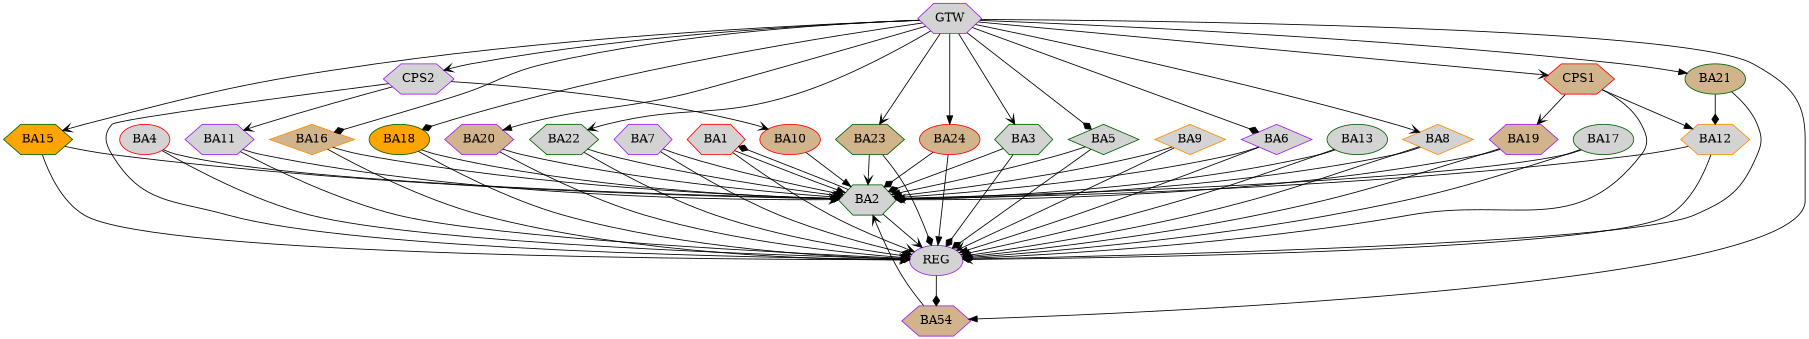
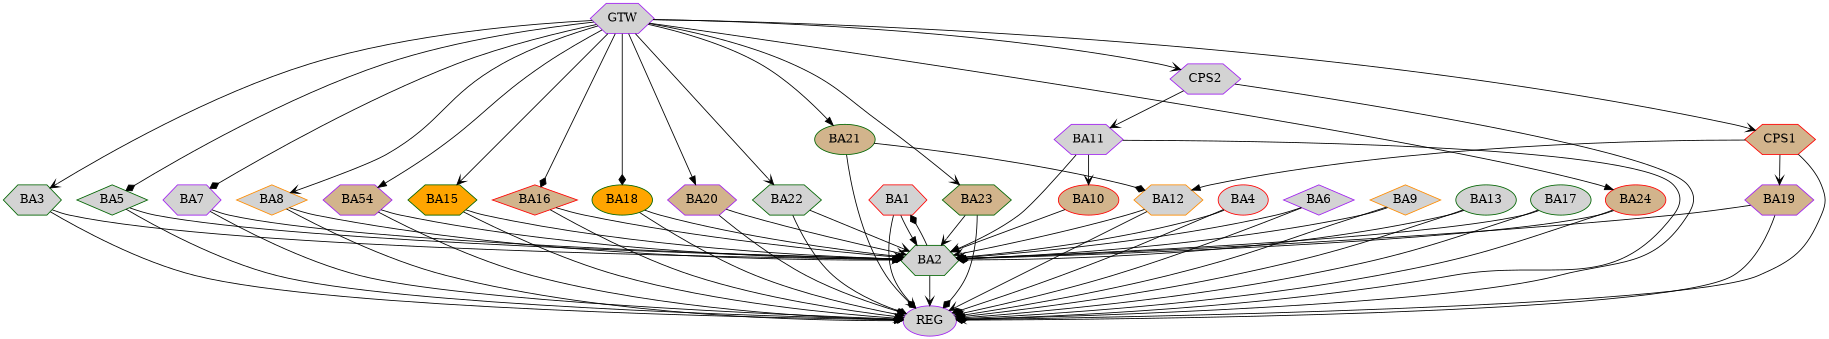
edge "GTW" -> "BA6": now "GTW" -> "BA7"
edge "CPS2" -> "BA10": now "BA11" -> "BA10"
node "BA16": color darkorange -> red
edge "REG" -> "BA54": reversed
